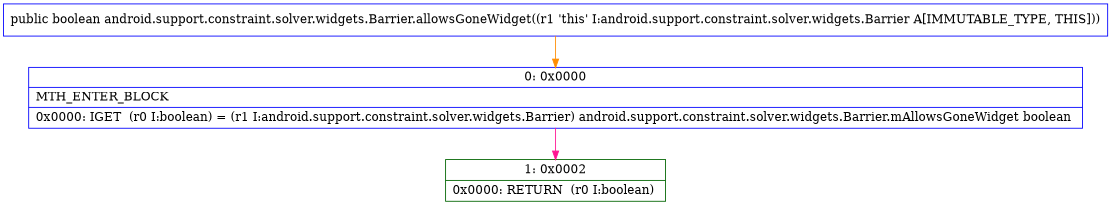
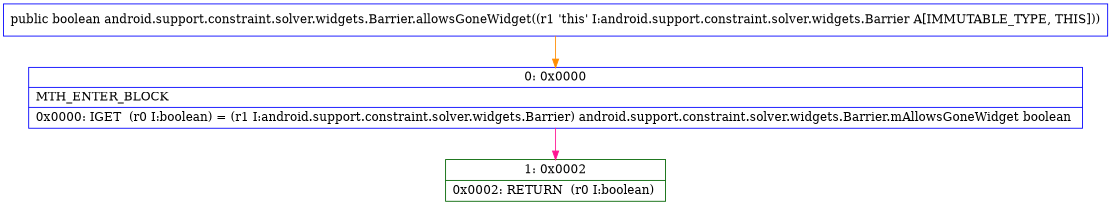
node "1: 0x0002": text "0x0000: RETURN  (r0 I:boolean)" -> "0x0002: RETURN  (r0 I:boolean)"
